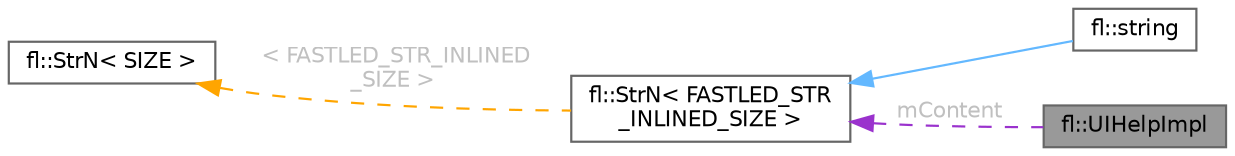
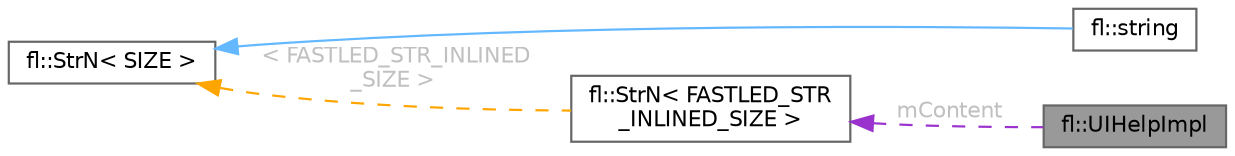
edge "fl::string" -> "fl::StrN< FASTLED_STR _INLINED_SIZE >": now "fl::string" -> "fl::StrN< SIZE >"
